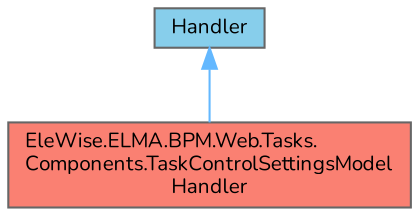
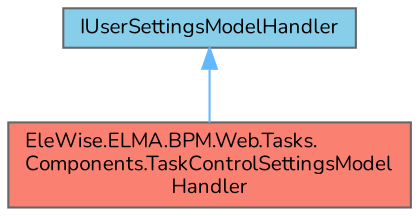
node "Handler": label "Handler" -> "IUserSettingsModelHandler"
